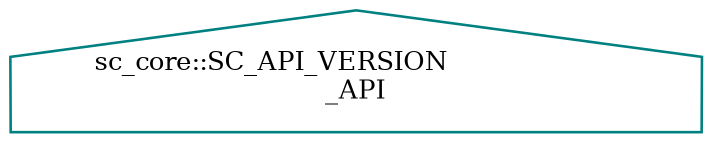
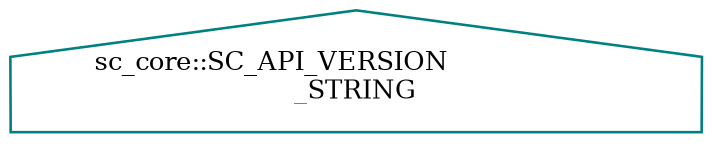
node "sc_core::SC_API_VERSION _API": label "sc_core::SC_API_VERSION _API" -> "sc_core::SC_API_VERSION _STRING"
